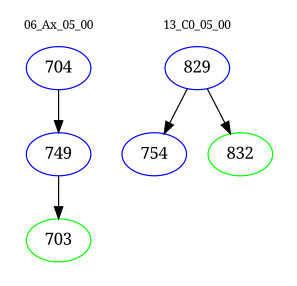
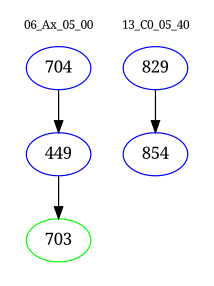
cluster "13_C0_05_00": label "13_C0_05_00" -> "13_C0_05_40"
node "749": label "749" -> "449"
node "754": label "754" -> "854"
node "832": removed
